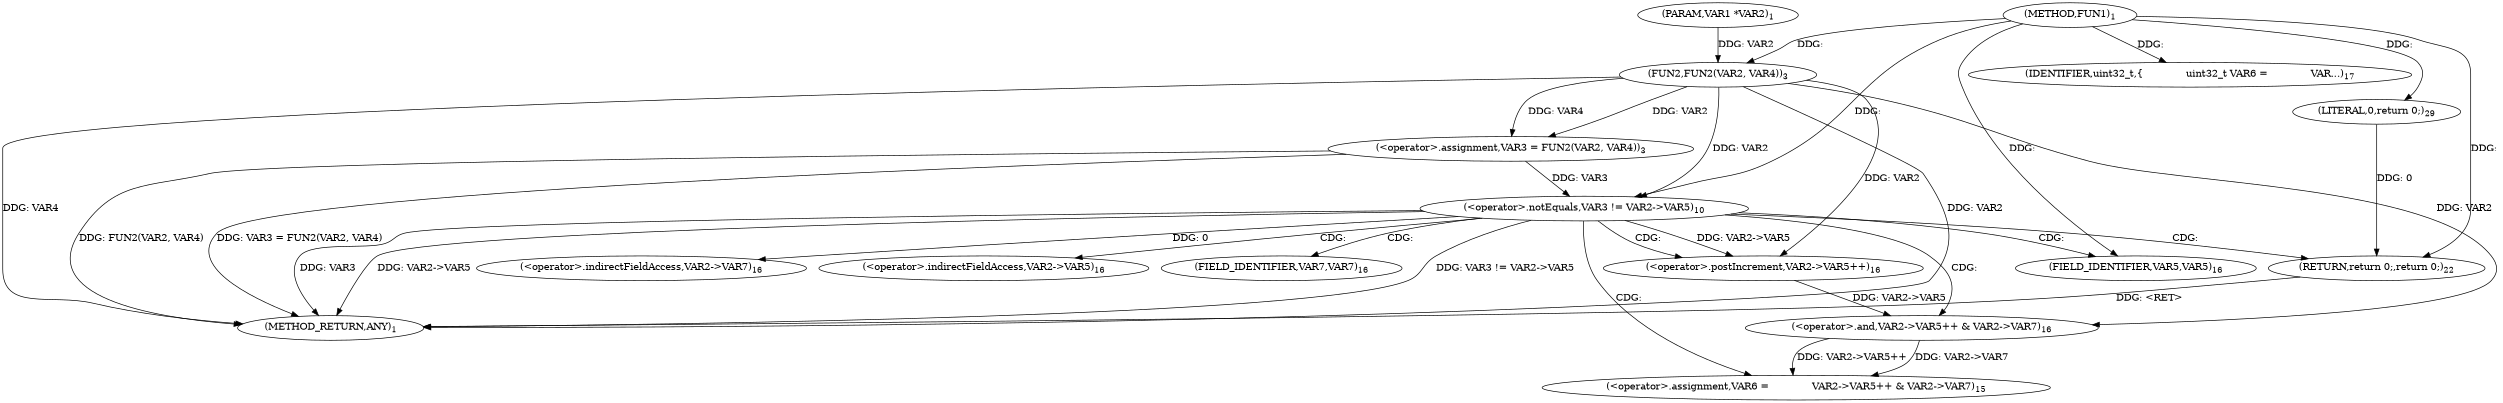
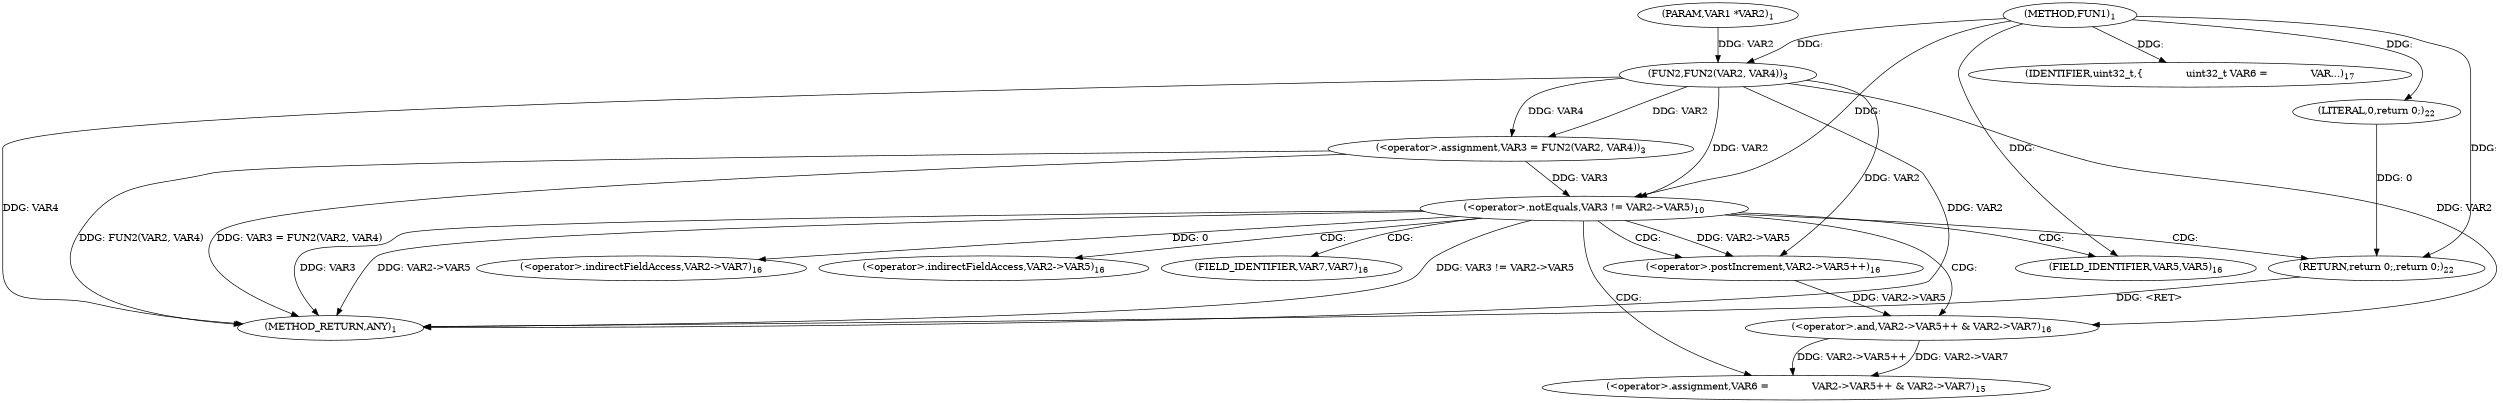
node "(LITERAL,0,return 0;)": text "29" -> "22"
